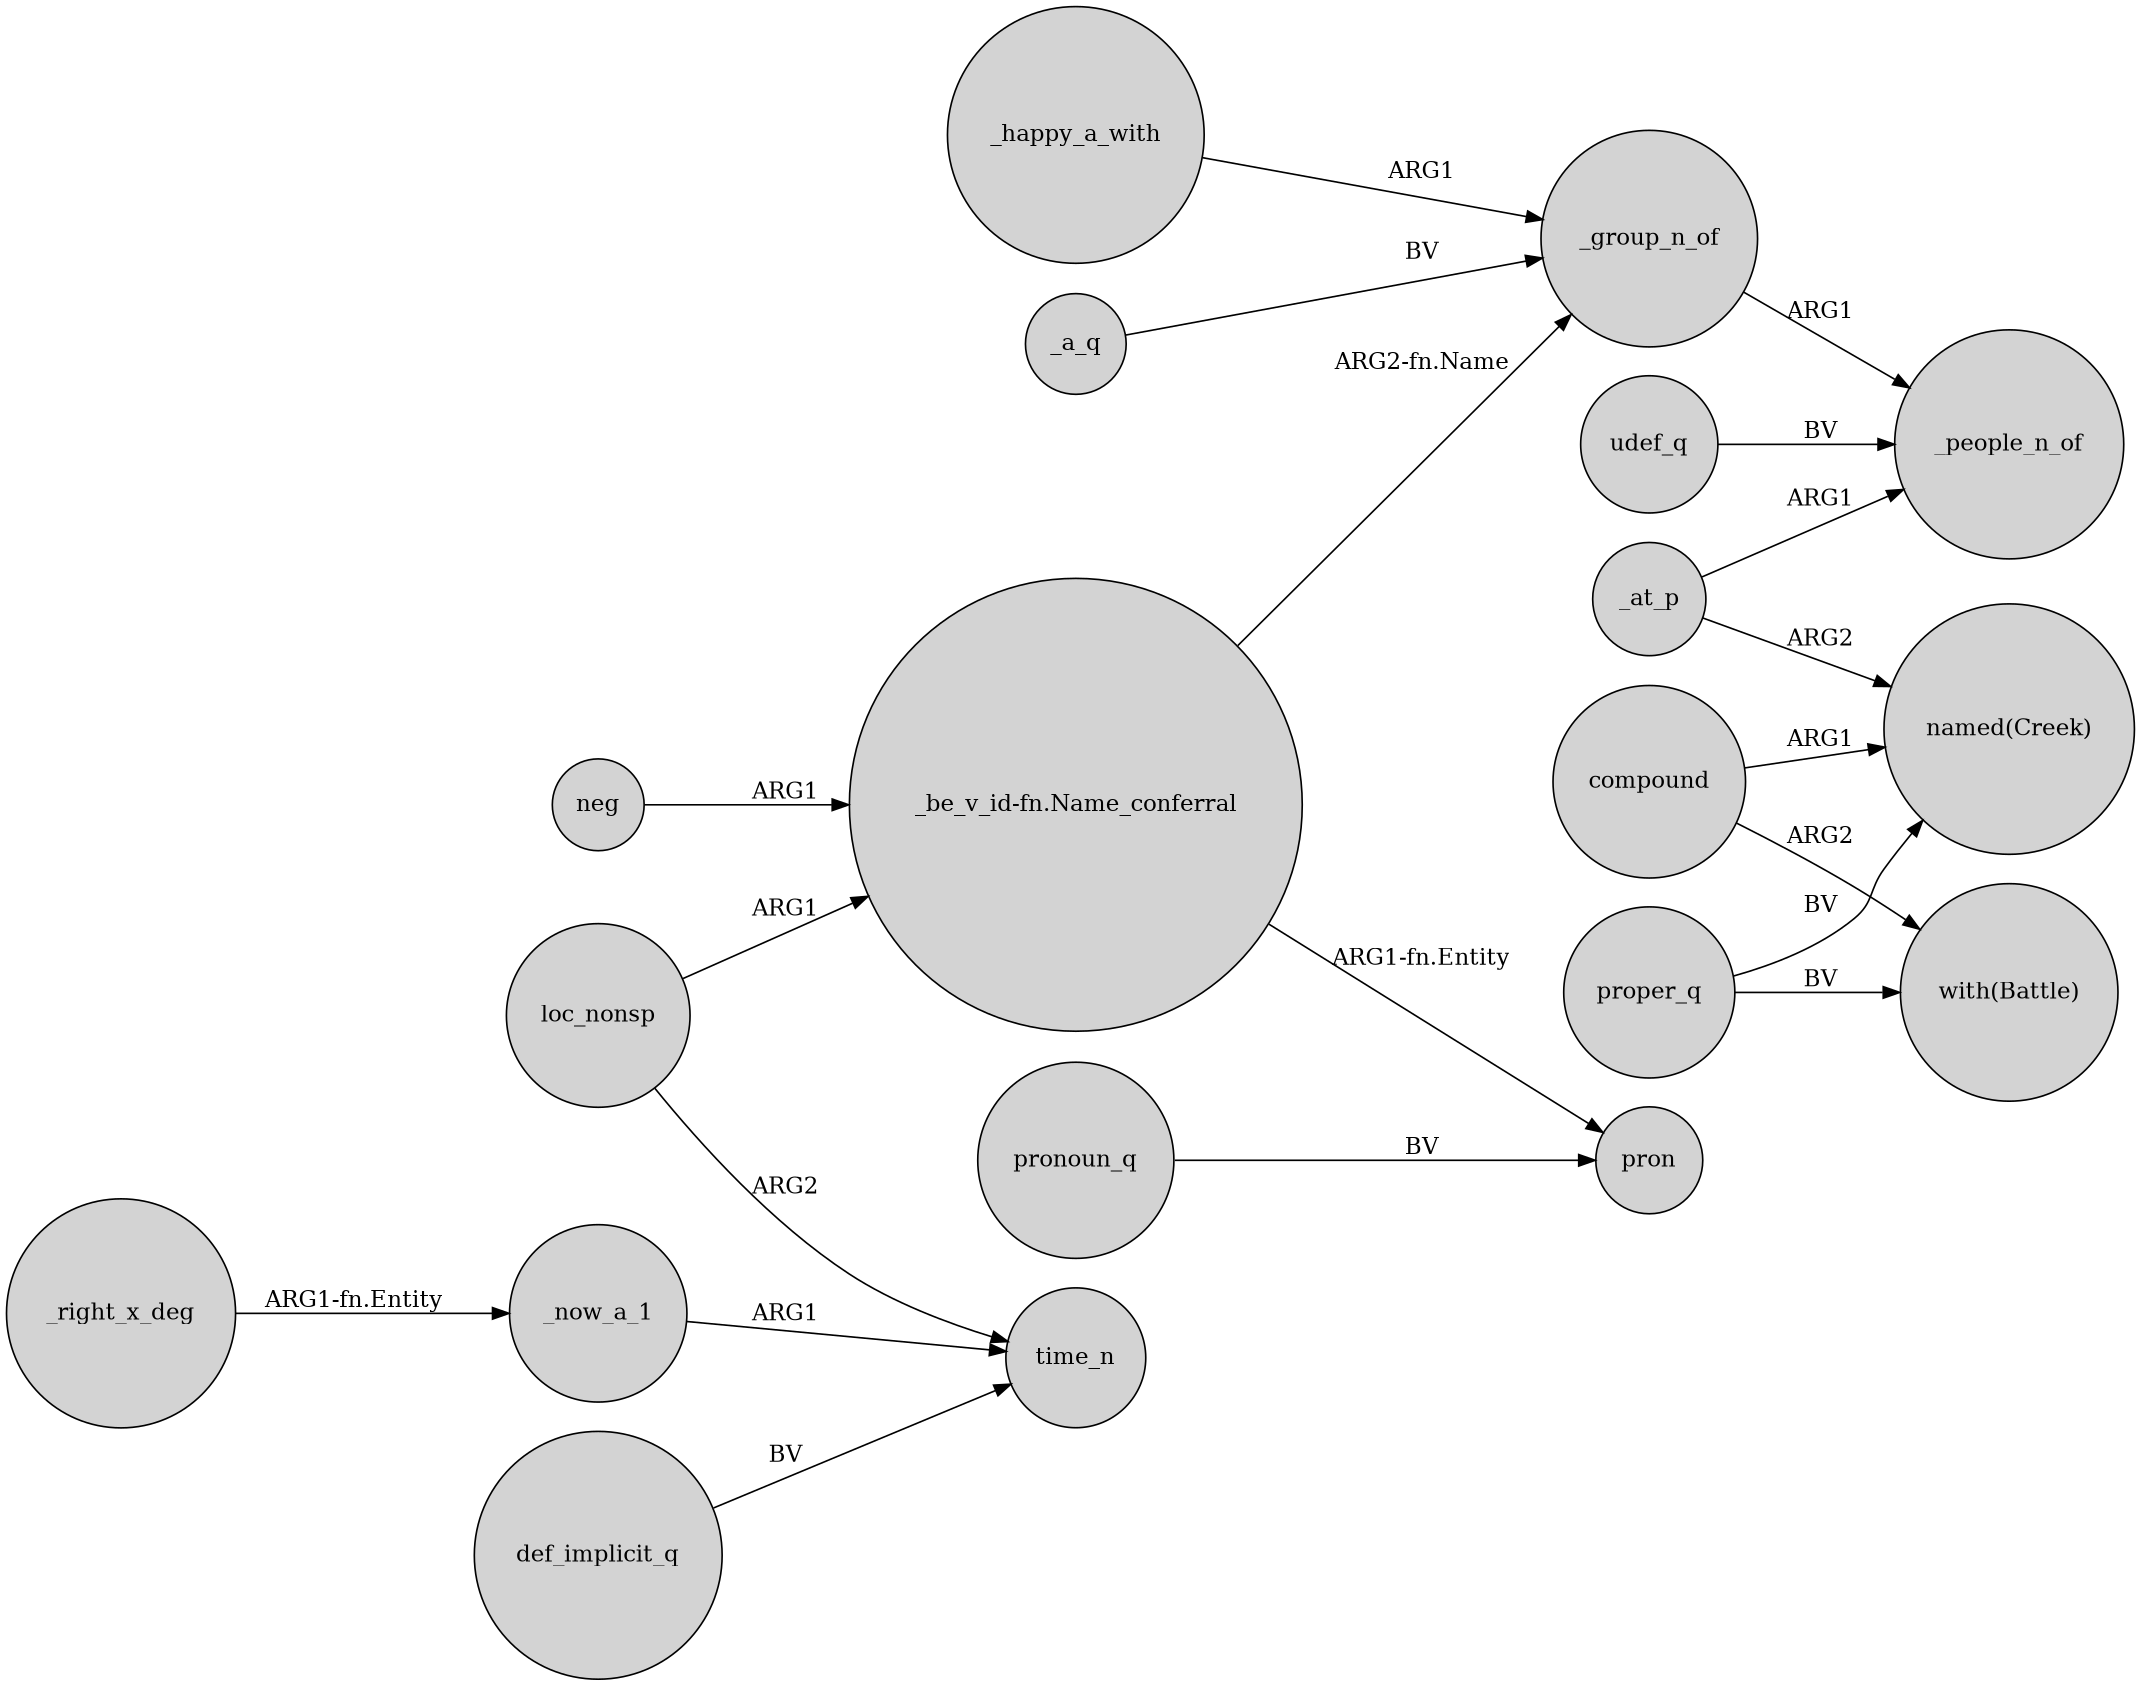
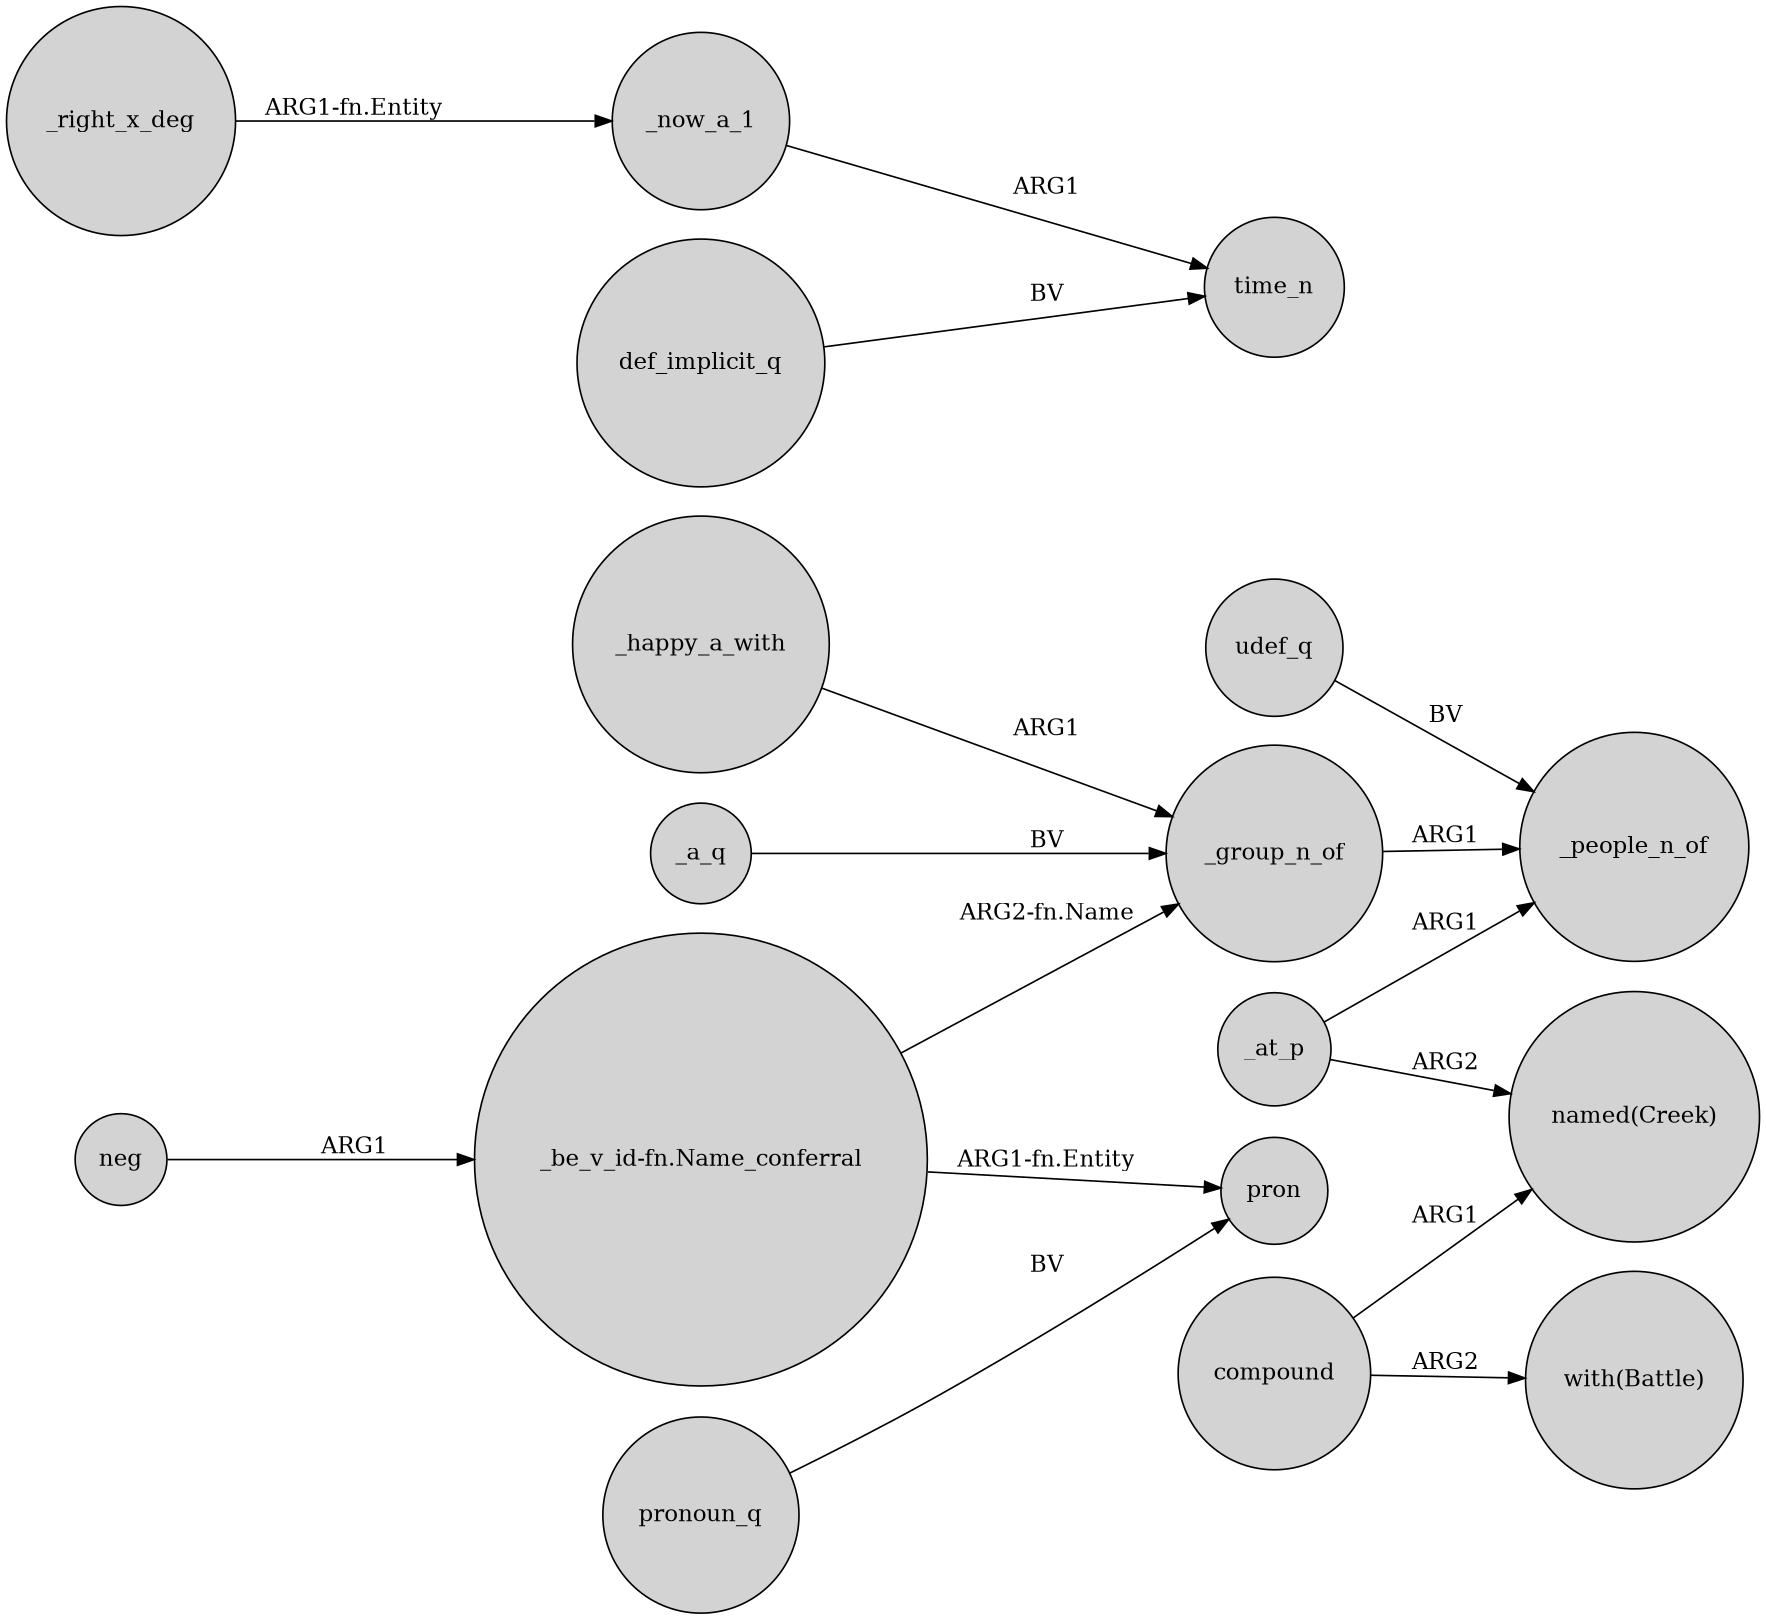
node "proper_q": removed
node "loc_nonsp": removed
